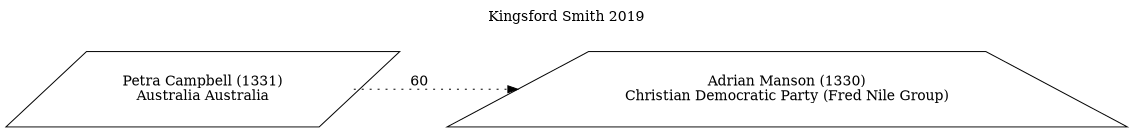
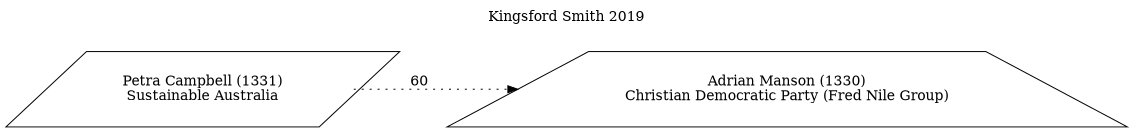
node "Petra Campbell (1331) Australia Australia": label "Petra Campbell (1331) Australia Australia" -> "Petra Campbell (1331) Sustainable Australia"
